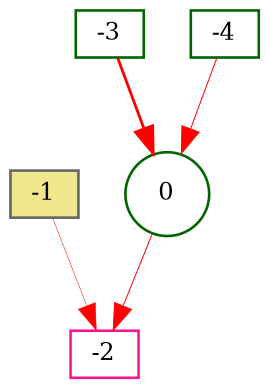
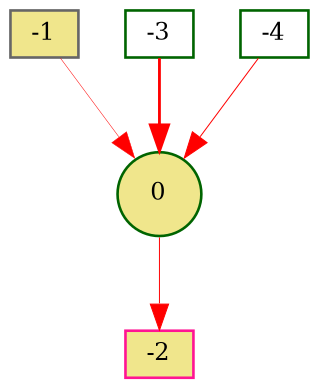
node "0": fillcolor white -> khaki
edge "-1" -> "-2": now "-1" -> "0"
node "-2": fillcolor white -> khaki
